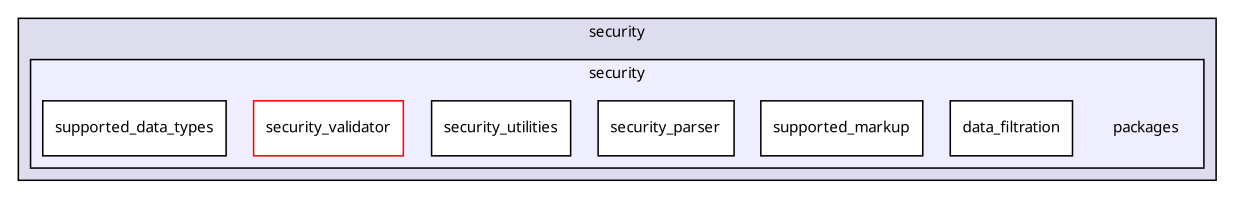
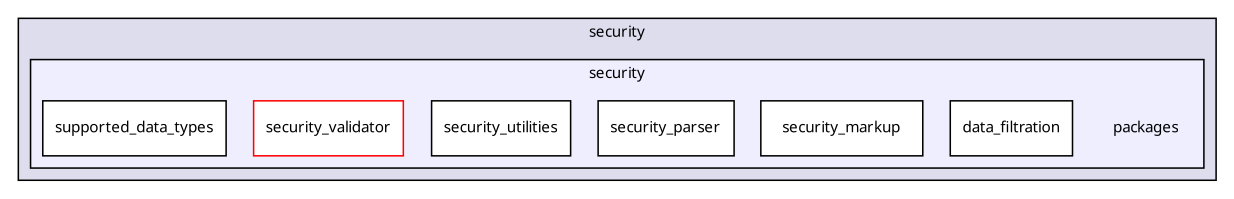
node "supported_markup": label "supported_markup" -> "security_markup"
